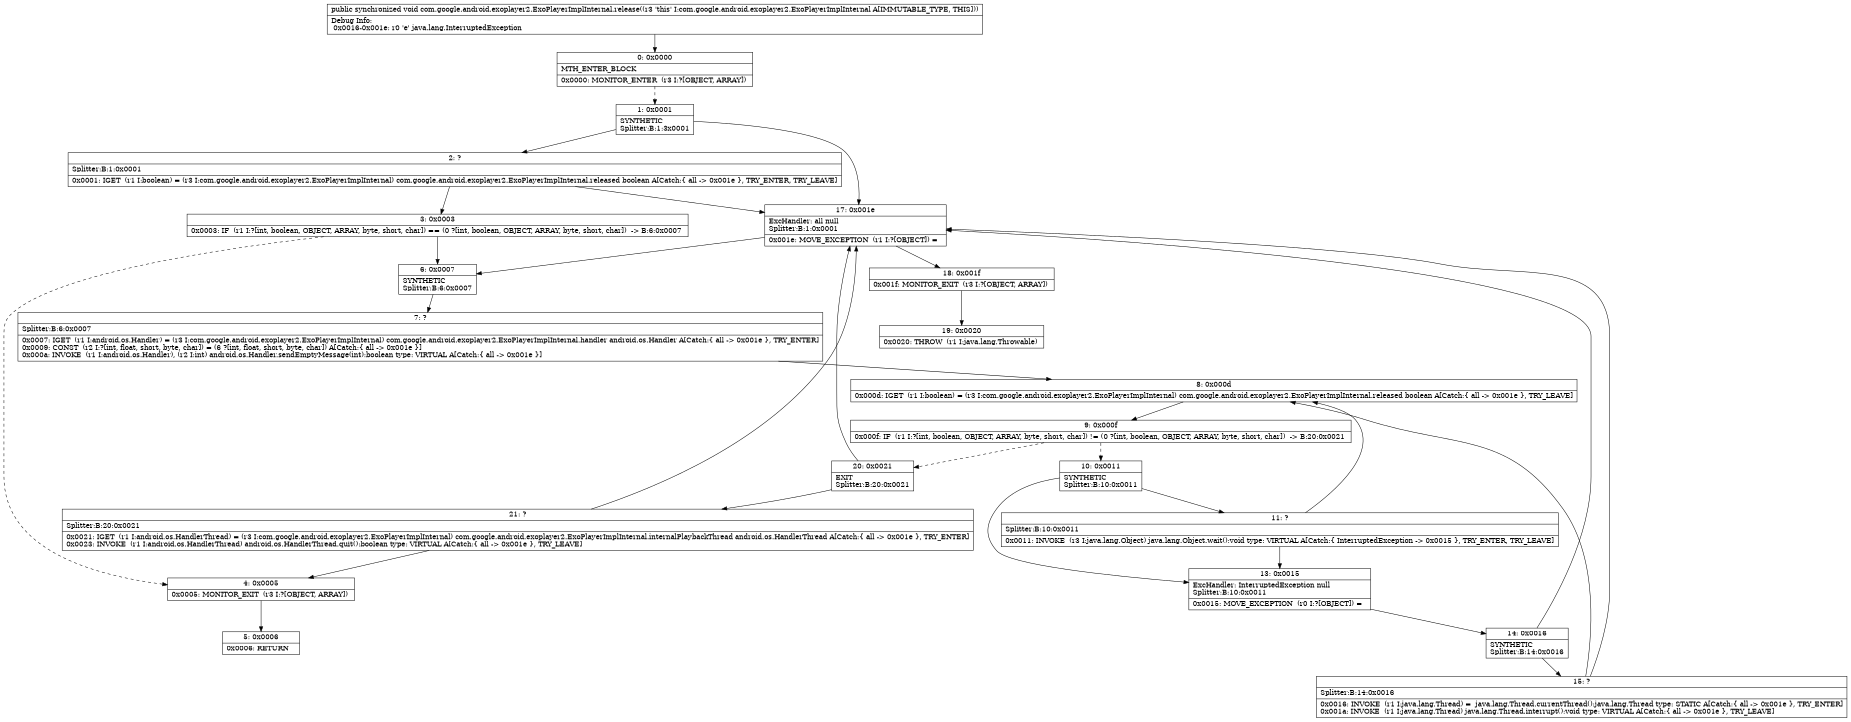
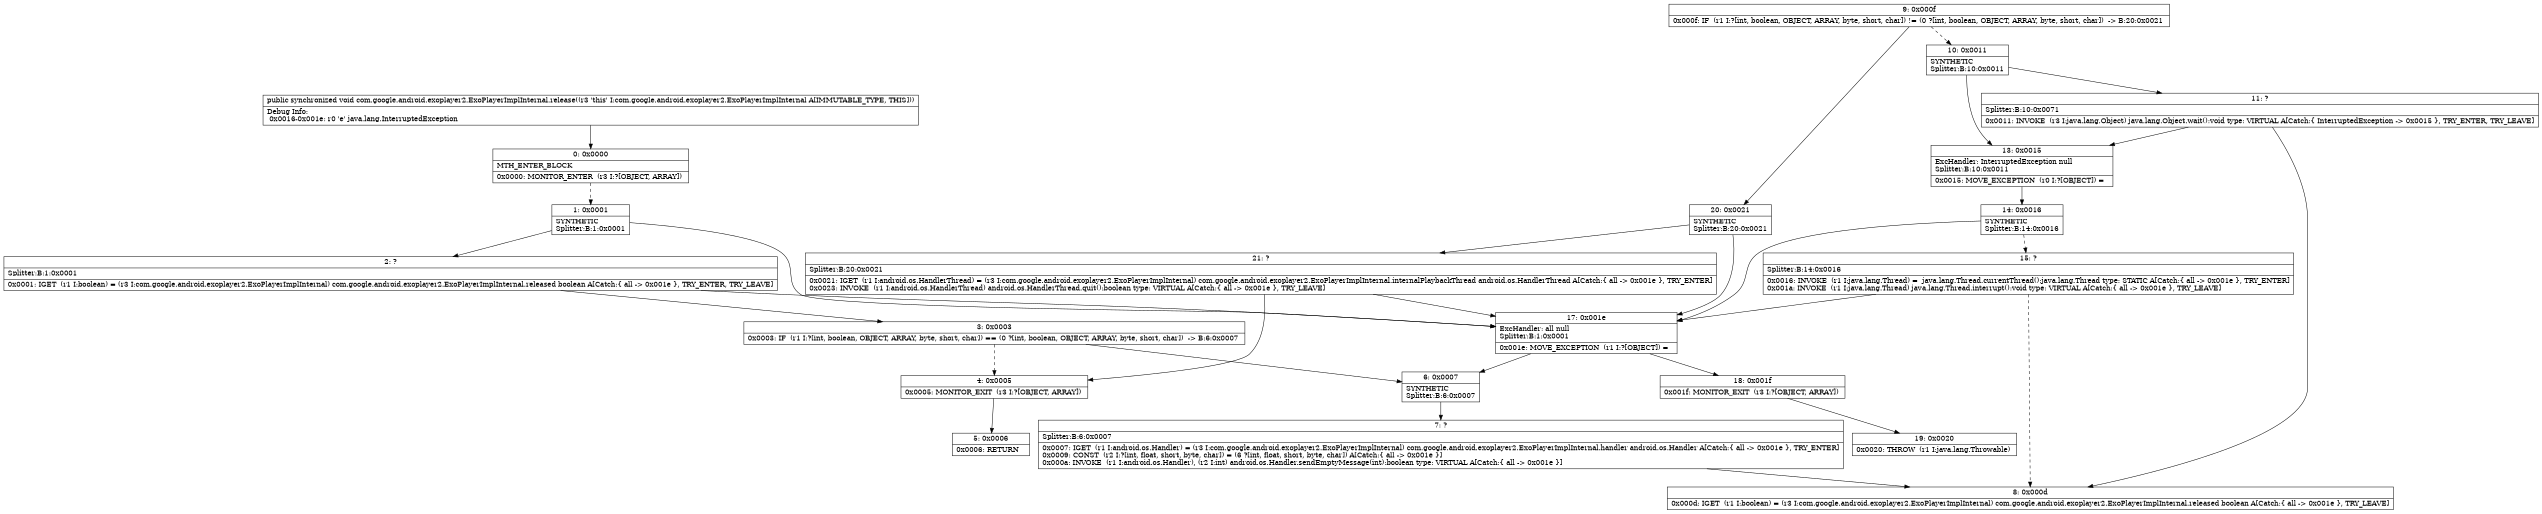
node "1: 0x0001": text "Splitter:B:1:3x0001" -> "Splitter:B:1:0x0001"
edge "8: 0x000d" -> "9: 0x000f": removed
edge "9: 0x000f" -> "20: 0x0021": style dashed -> solid
edge "15: ?" -> "8: 0x000d": style solid -> dashed
node "20: 0x0021": text "EXIT" -> "SYNTHETIC"
node "11: ?": text "Splitter:B:10:0x0011" -> "Splitter:B:10:0x0071"
edge "14: 0x0016" -> "15: ?": style solid -> dashed
